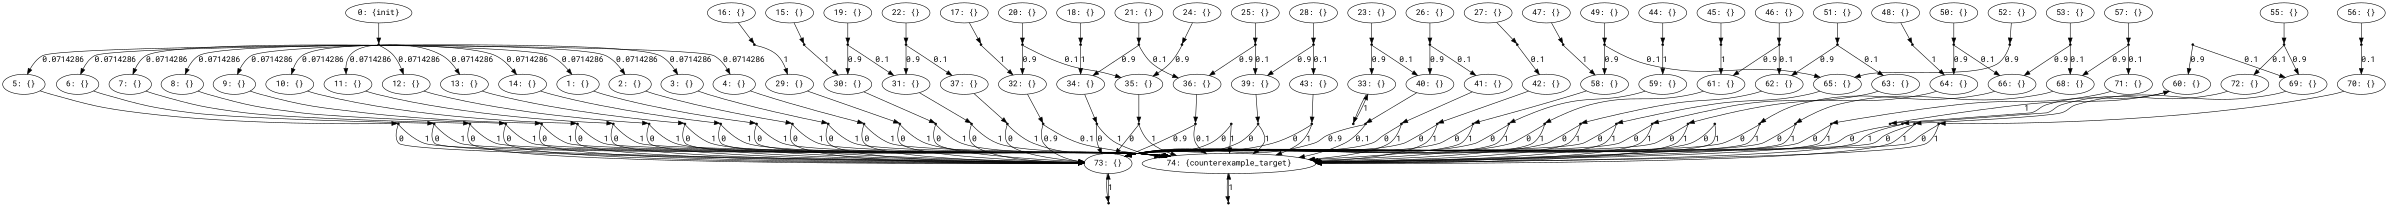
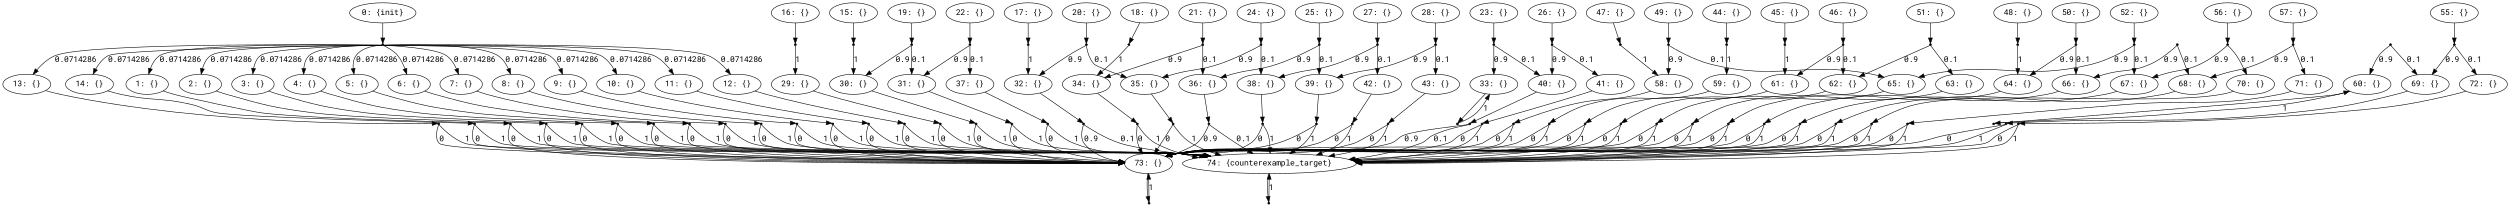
node "53: {}": removed
node "38: {}": added
node "67: {}": added
